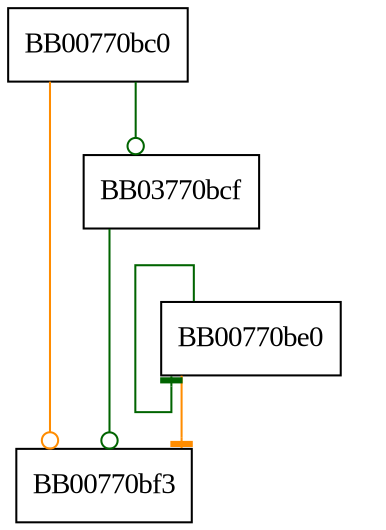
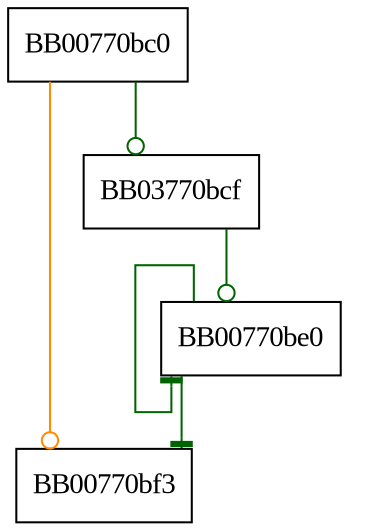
edge "BB03770bcf" -> "BB00770bf3": now "BB03770bcf" -> "BB00770be0"
edge "BB00770be0" -> "BB00770bf3": color darkorange -> darkgreen
